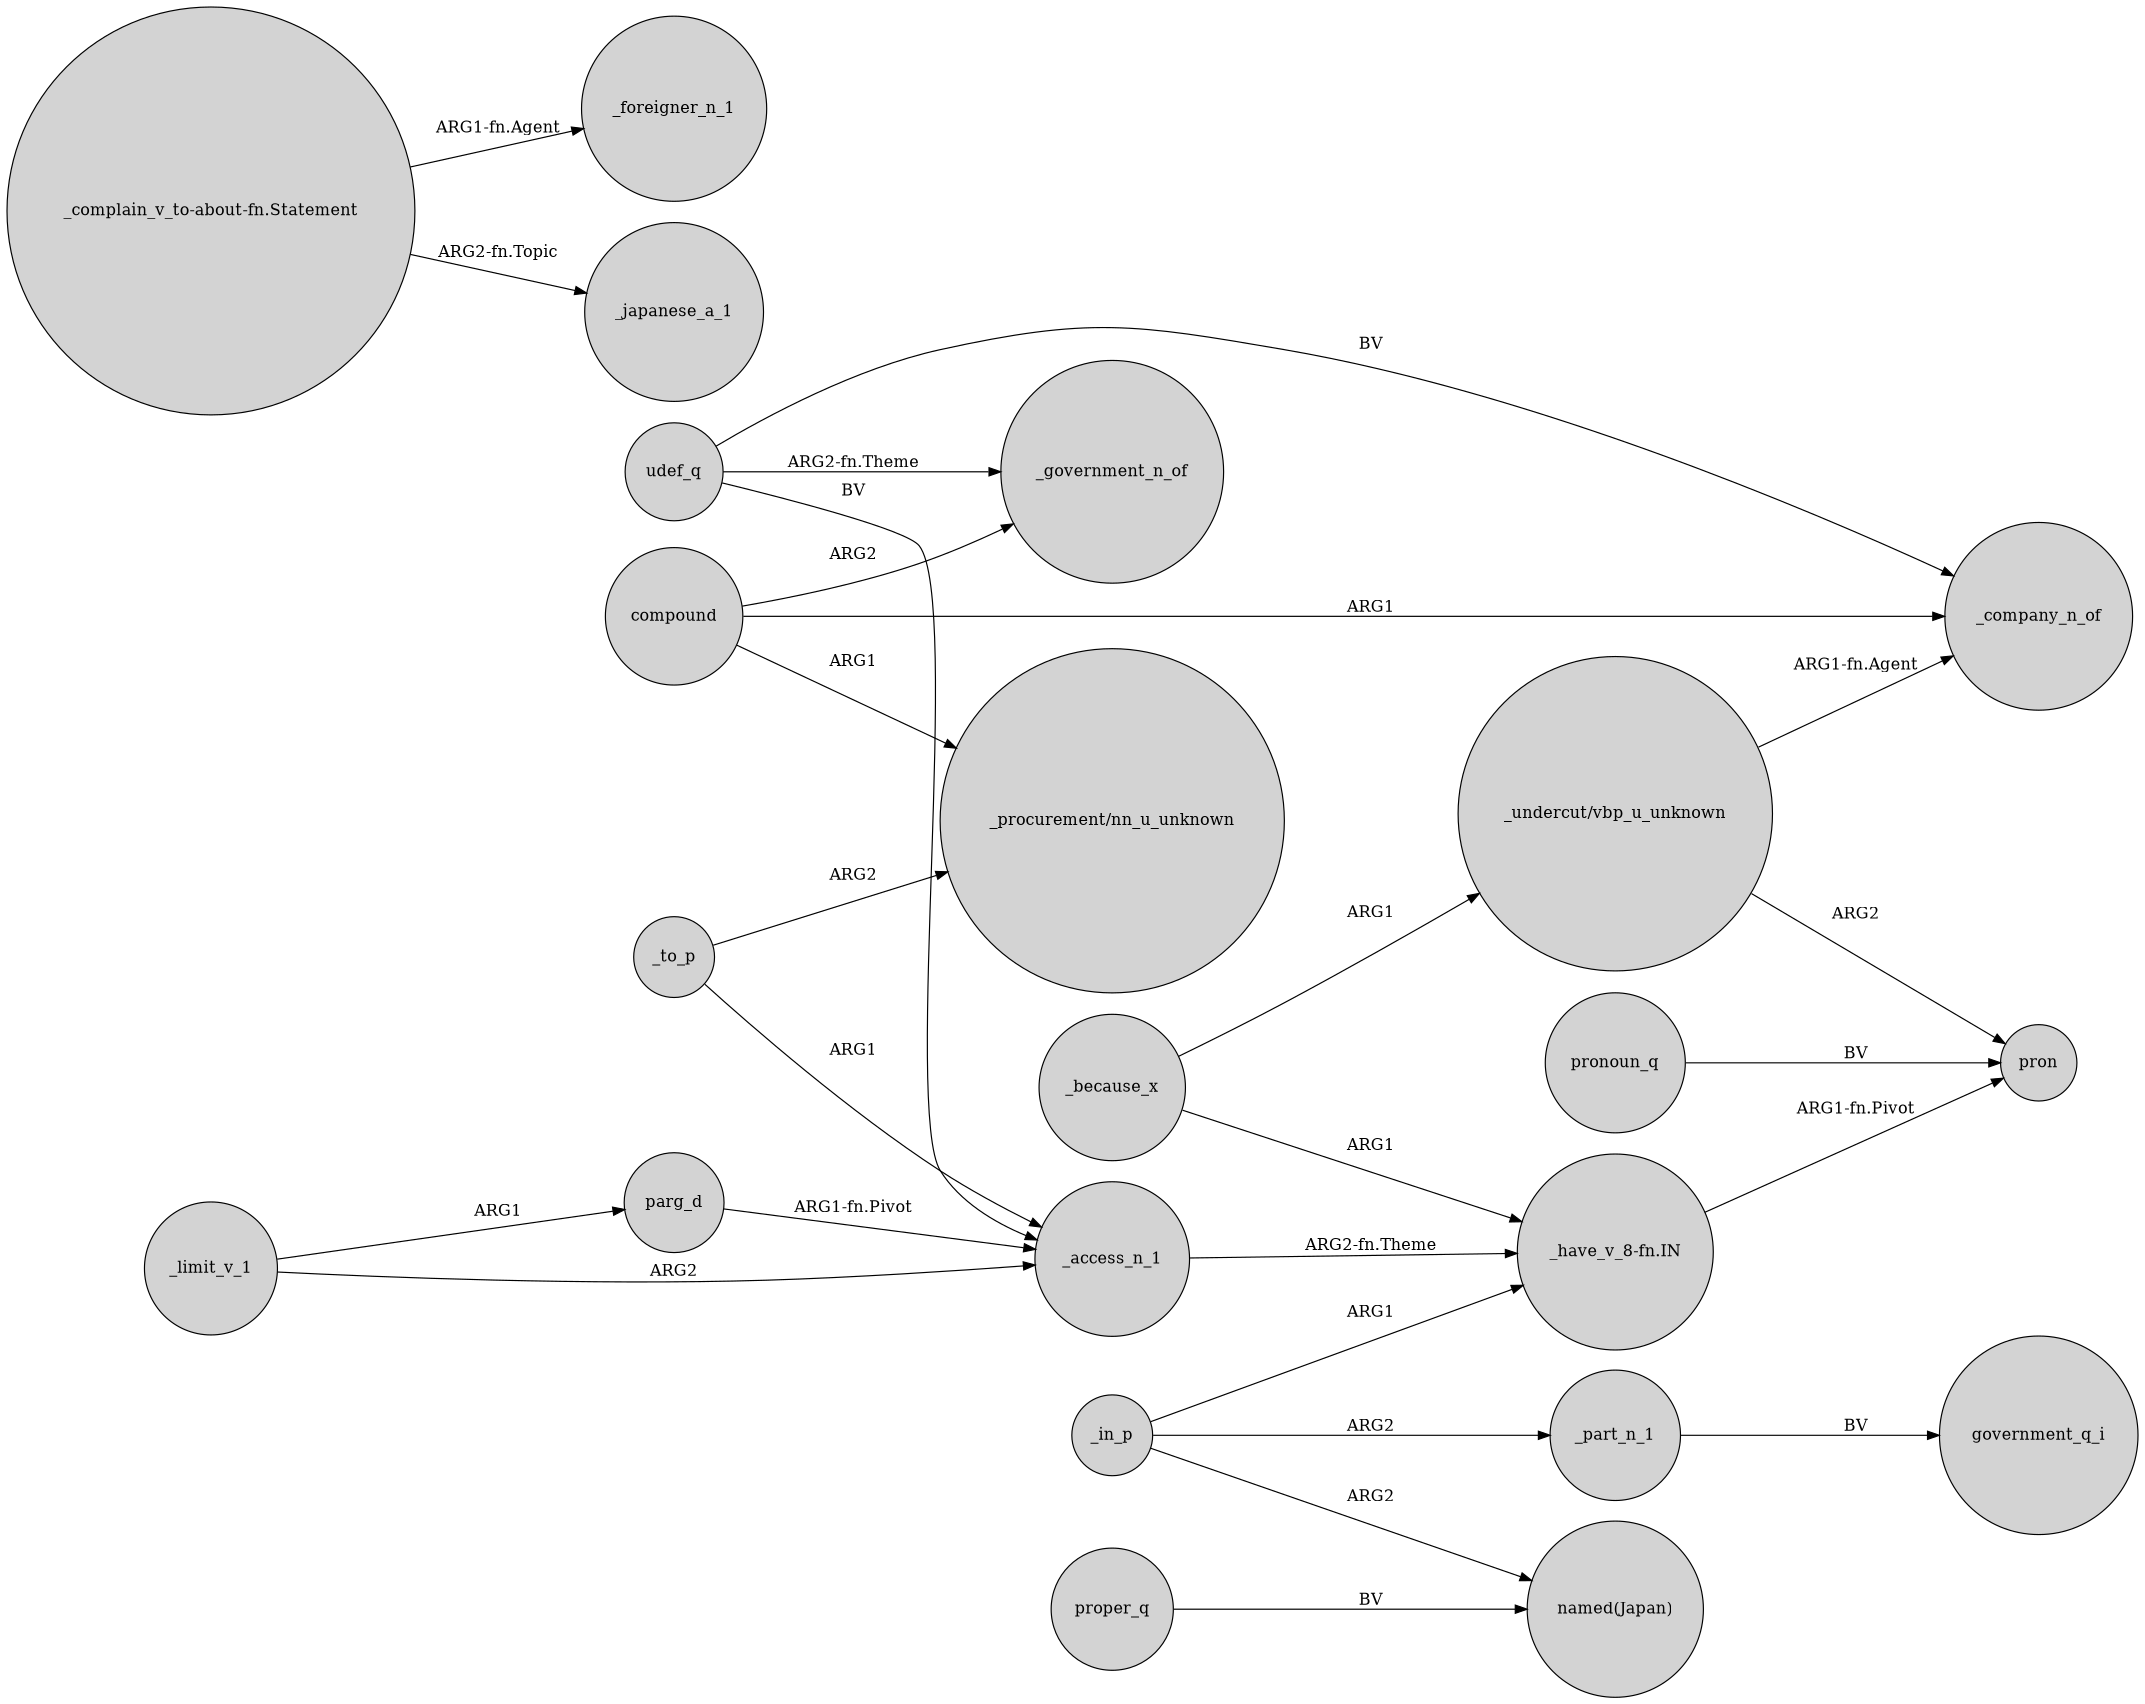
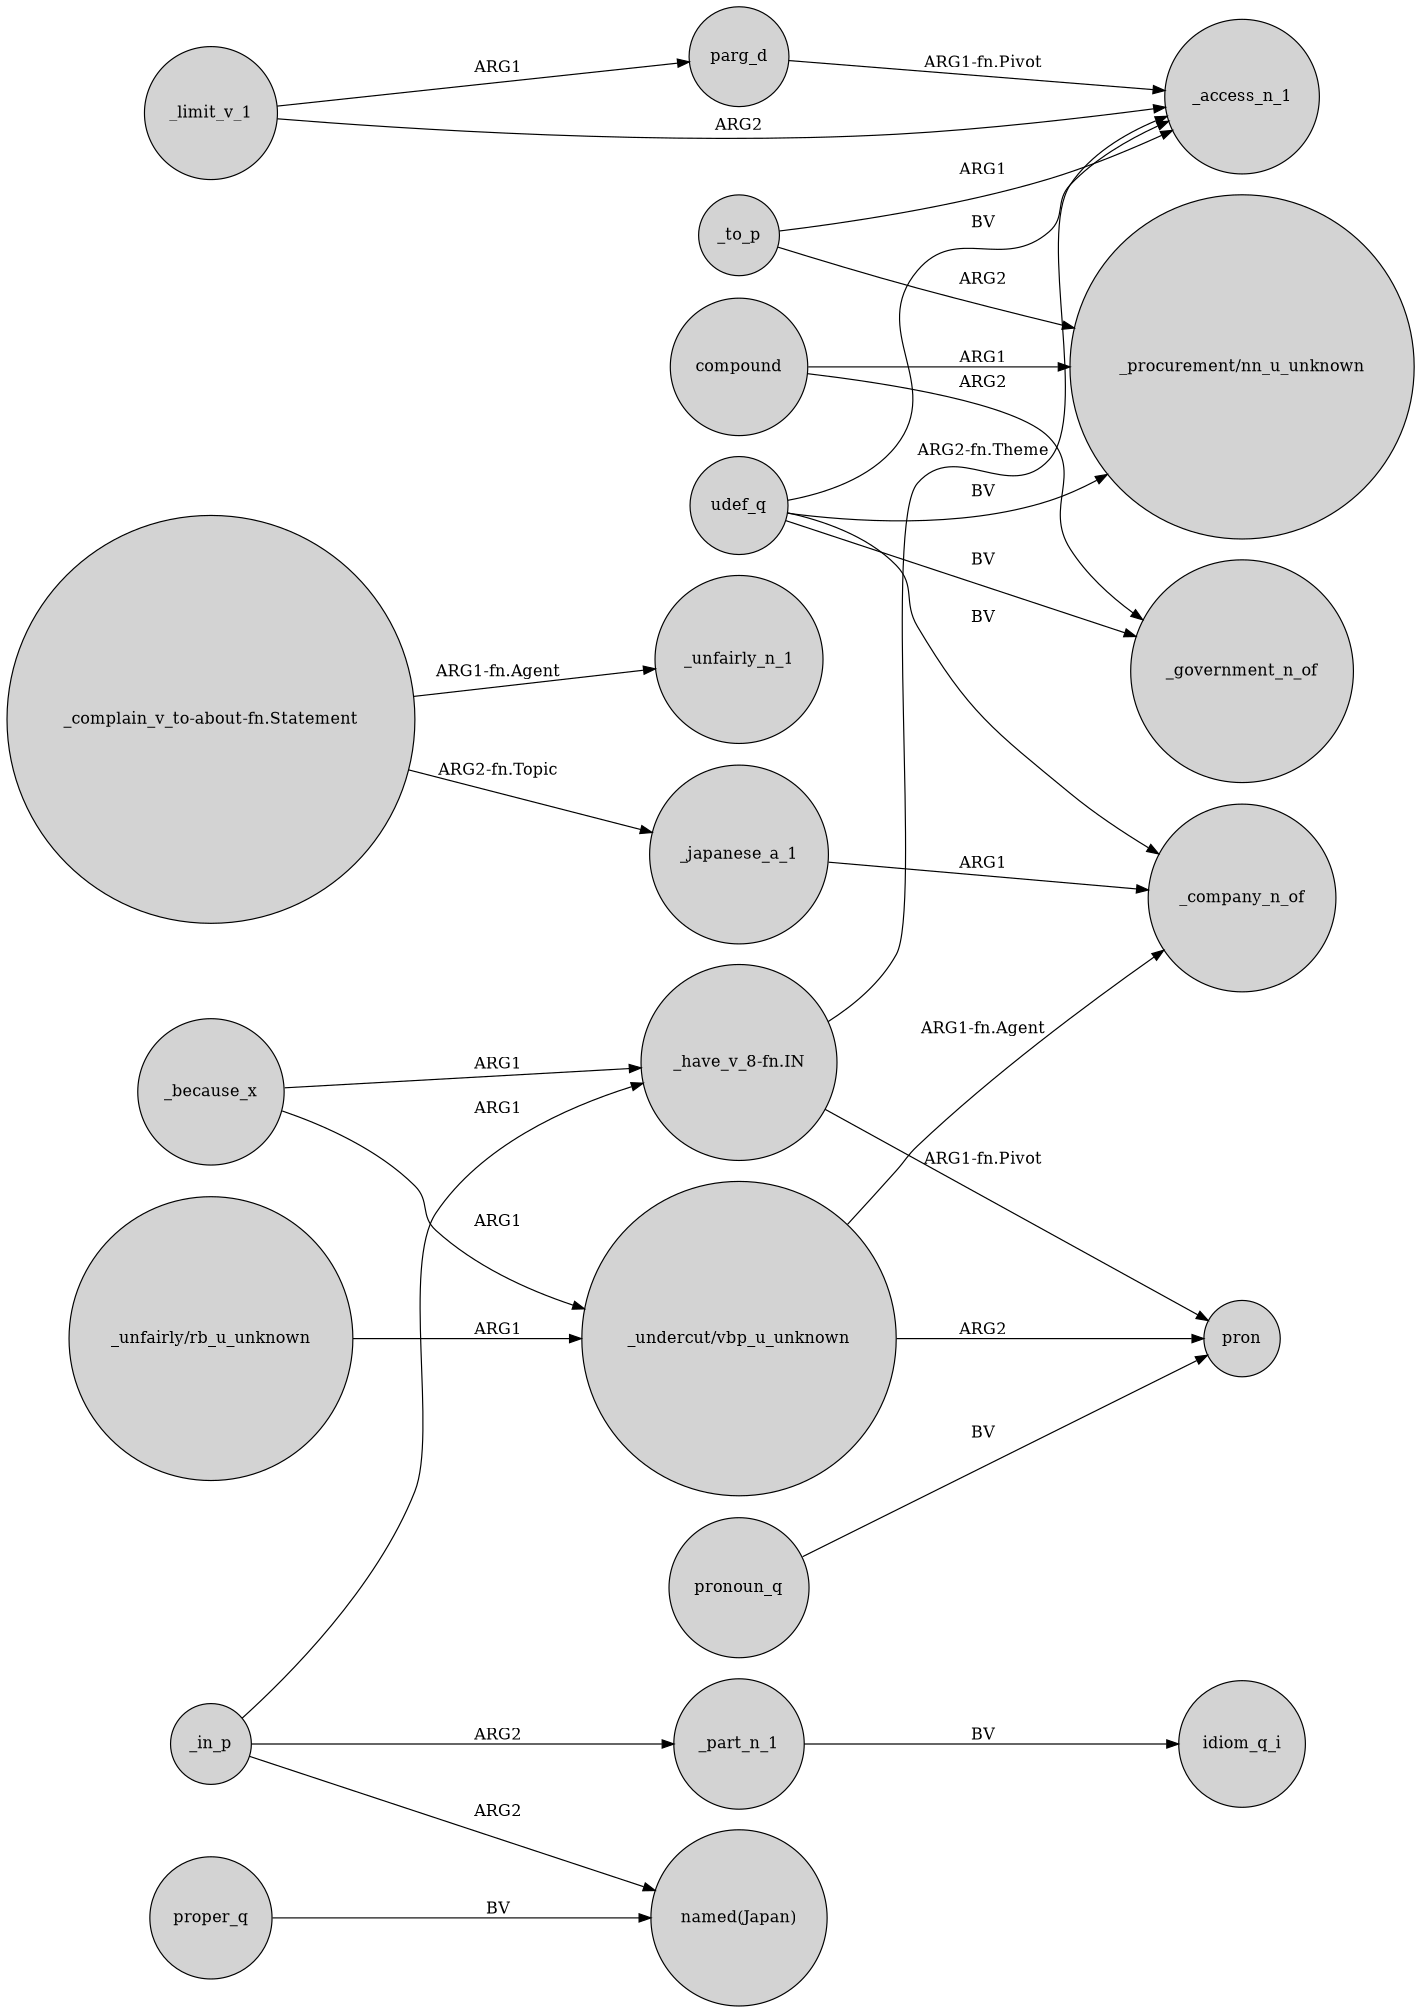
node "_foreigner_n_1": label "_foreigner_n_1" -> "_unfairly_n_1"
edge "udef_q" -> "_government_n_of": label "ARG2-fn.Theme" -> "BV"
edge "udef_q" -> "_procurement/nn_u_unknown": added, label "BV"
edge "compound" -> "_company_n_of": now "_japanese_a_1" -> "_company_n_of"
edge "_access_n_1" -> "_have_v_8-fn.IN": reversed
node "_unfairly/rb_u_unknown": added
node "government_q_i": label "government_q_i" -> "idiom_q_i"
